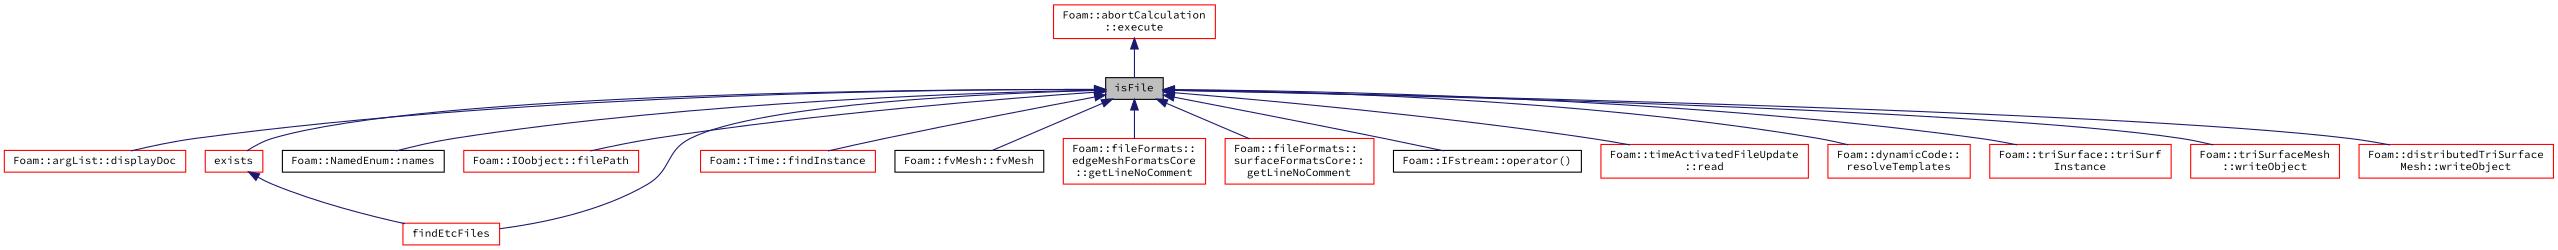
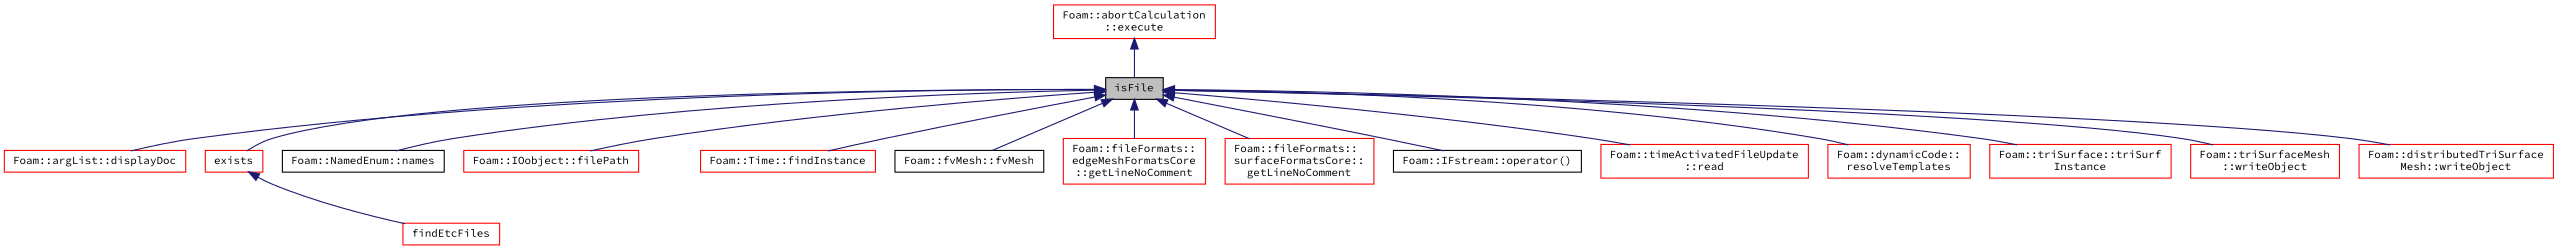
edge "findEtcFiles" -> "isFile": removed
